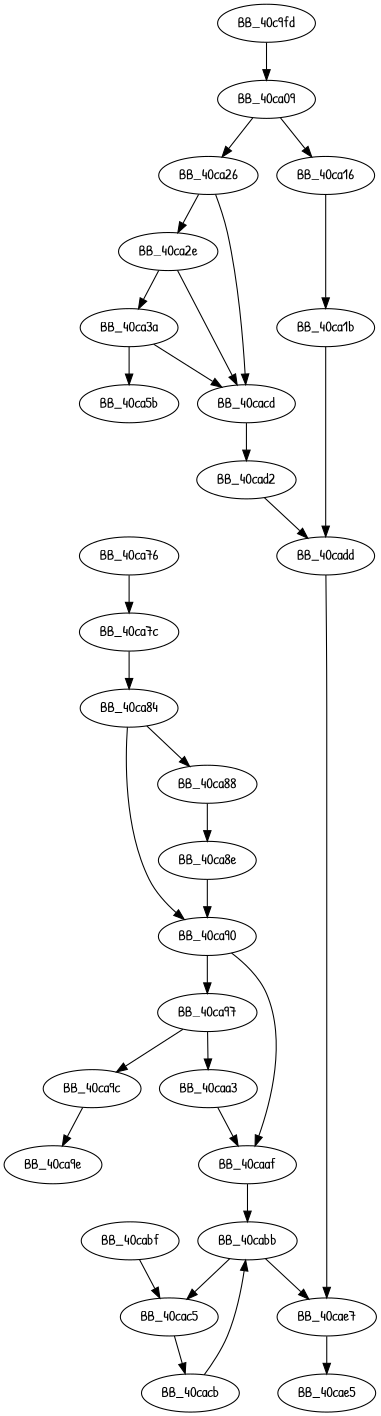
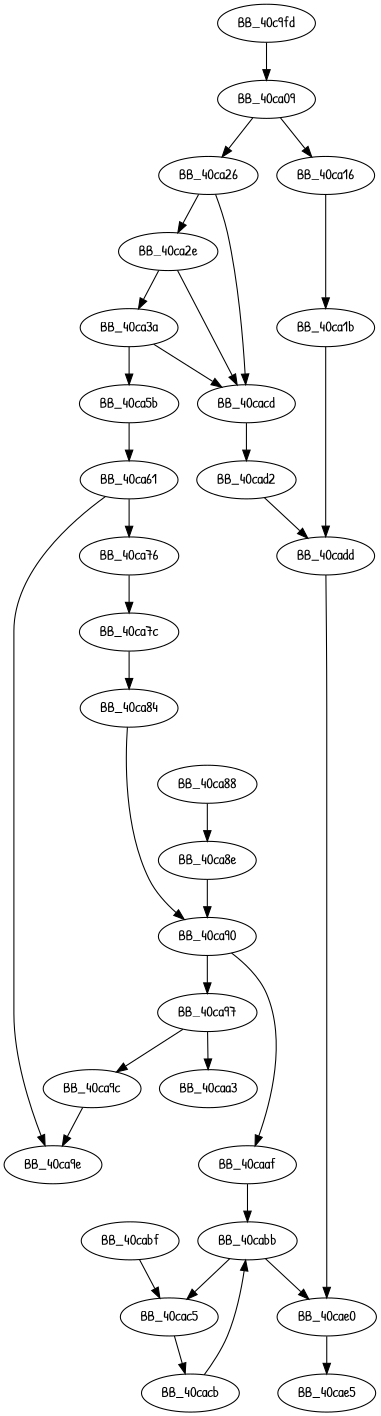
node "BB_40ca61": added
edge "BB_40ca84" -> "BB_40ca88": removed
edge "BB_40caa3" -> "BB_40caaf": removed
node "BB_40cae7": label "BB_40cae7" -> "BB_40cae0"
